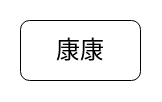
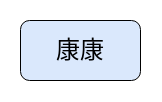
node "康康": fillcolor #ffffff -> #dae8fc
